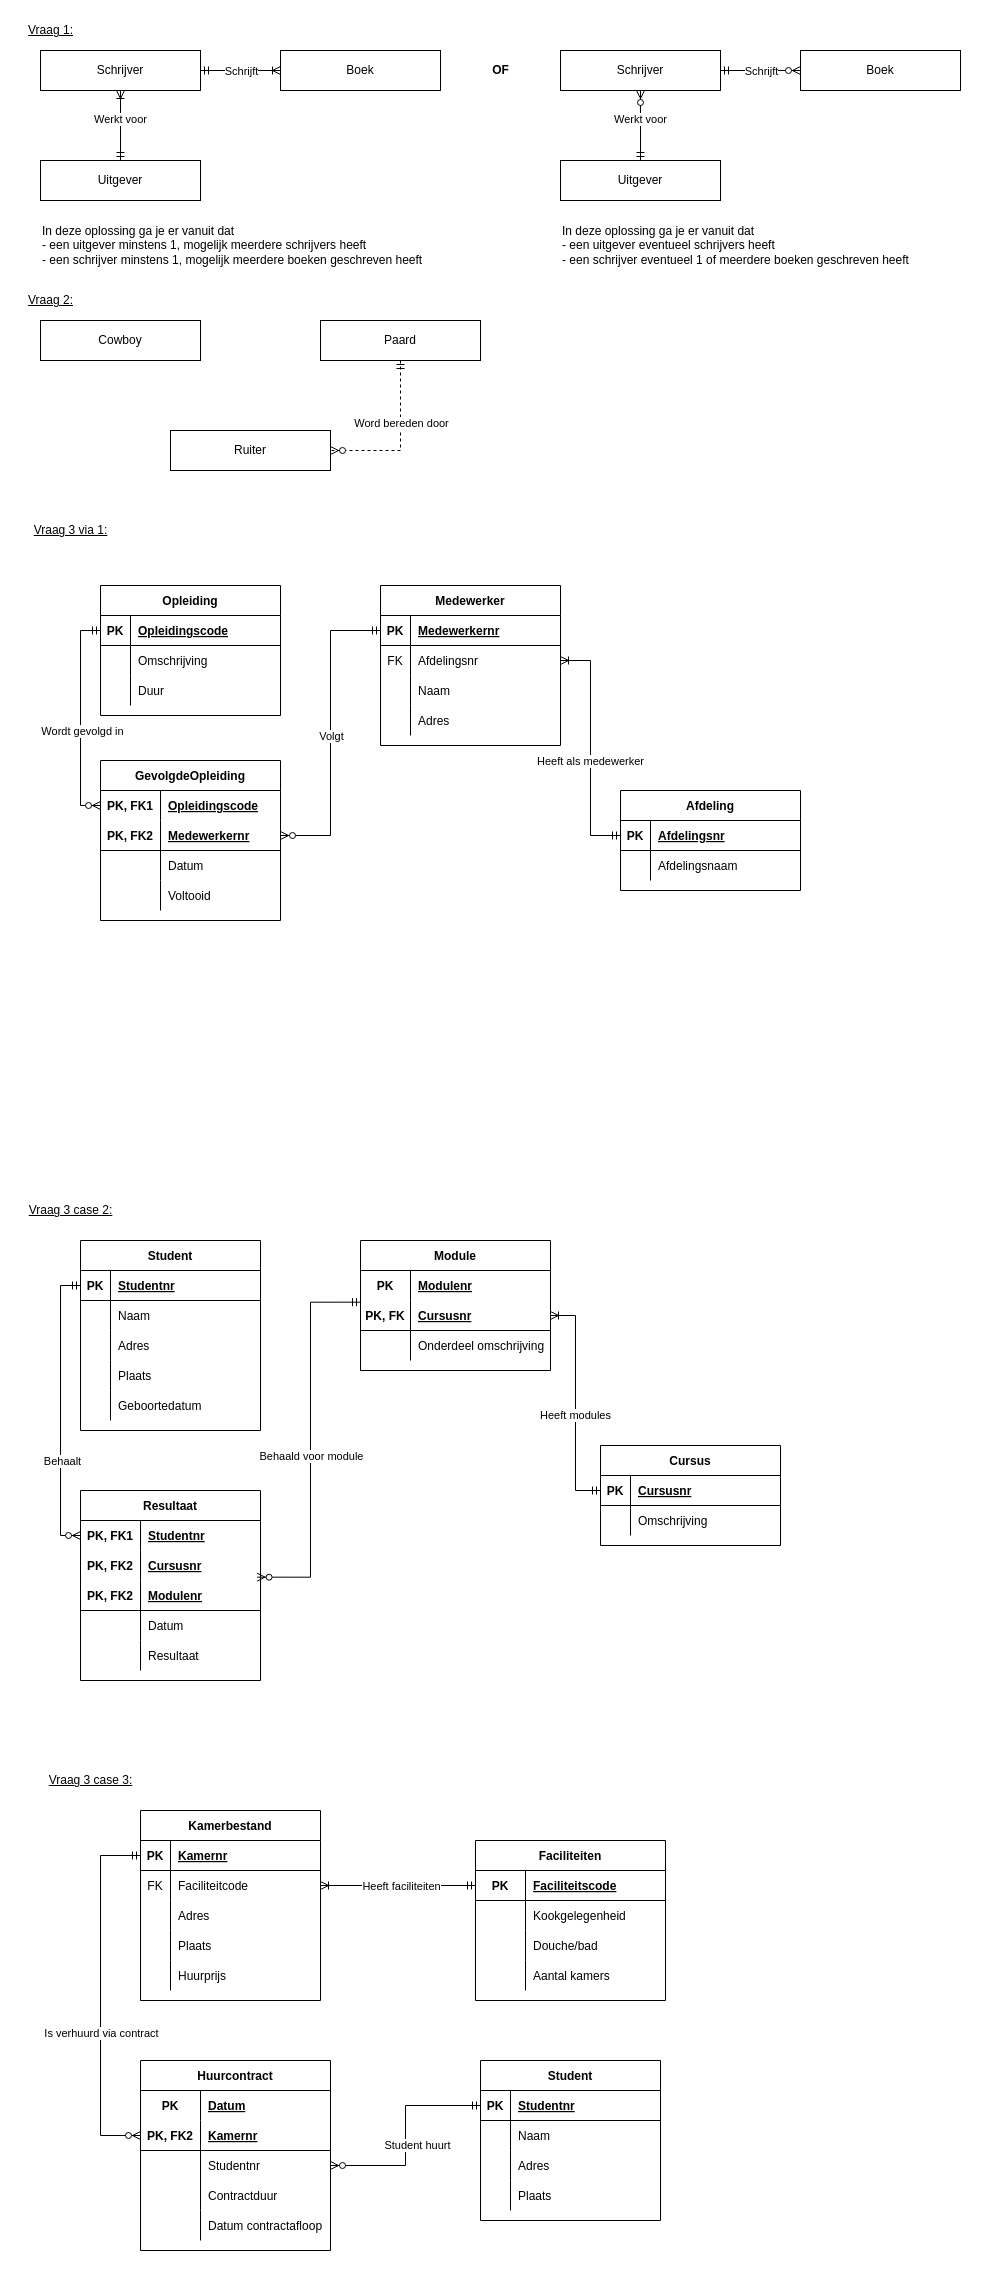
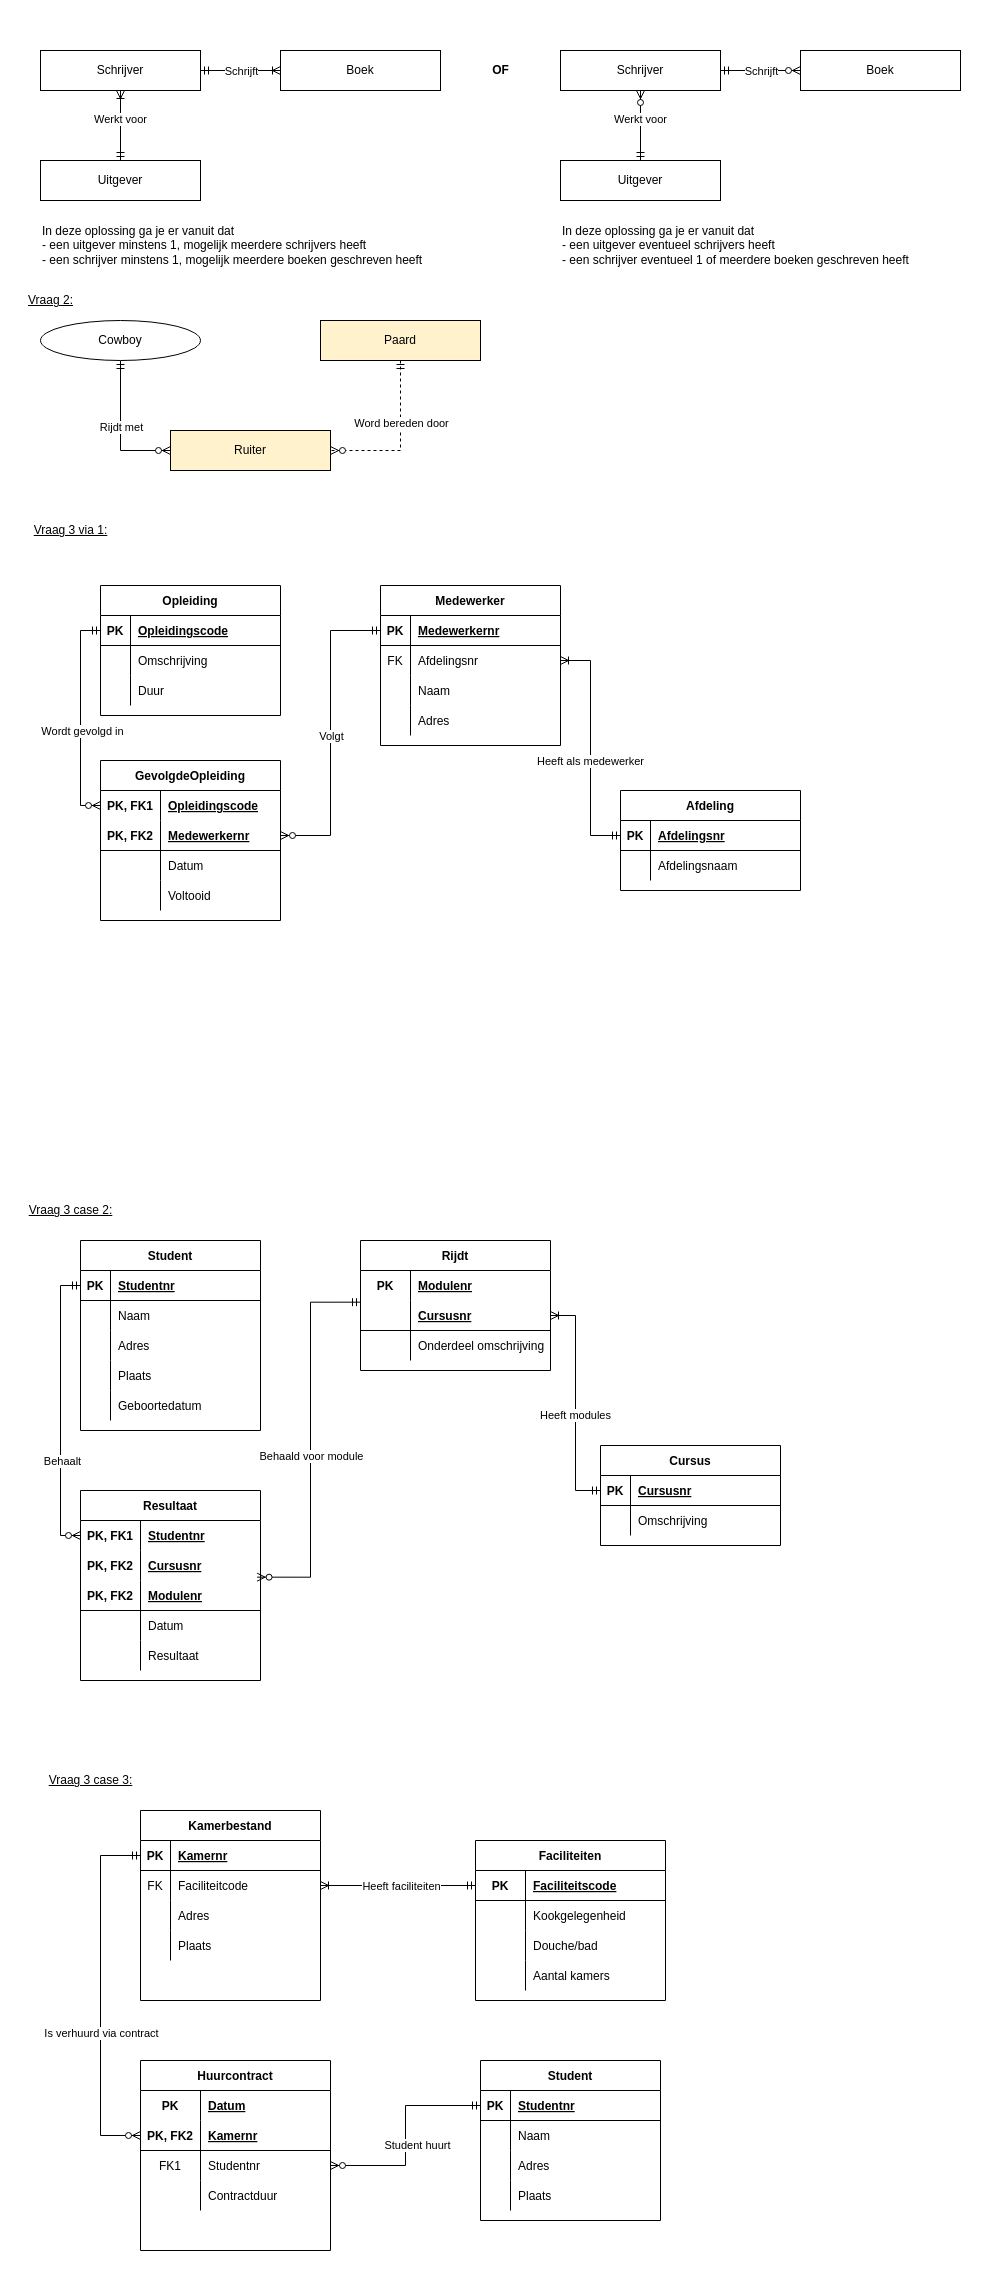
node "Vraag 1:": removed
node "Cowboy": shape rectangle -> ellipse
node "Paard": fillcolor #ffffff -> #fff2cc
edge "Cowboy" -- "Ruiter": added, label "Rijdt met"
node "Ruiter": fillcolor #ffffff -> #fff2cc
node "Module": label "Module" -> "Rijdt"
node "PK, FK": removed
node "Huurprijs": removed
node "FK1": added
node "Datum contractafloop": removed
